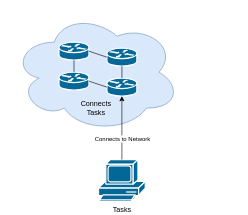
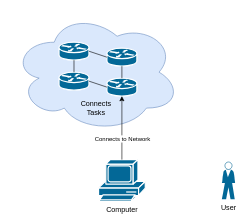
node "User": added
node "Tasks": label "Tasks" -> "Computer"
